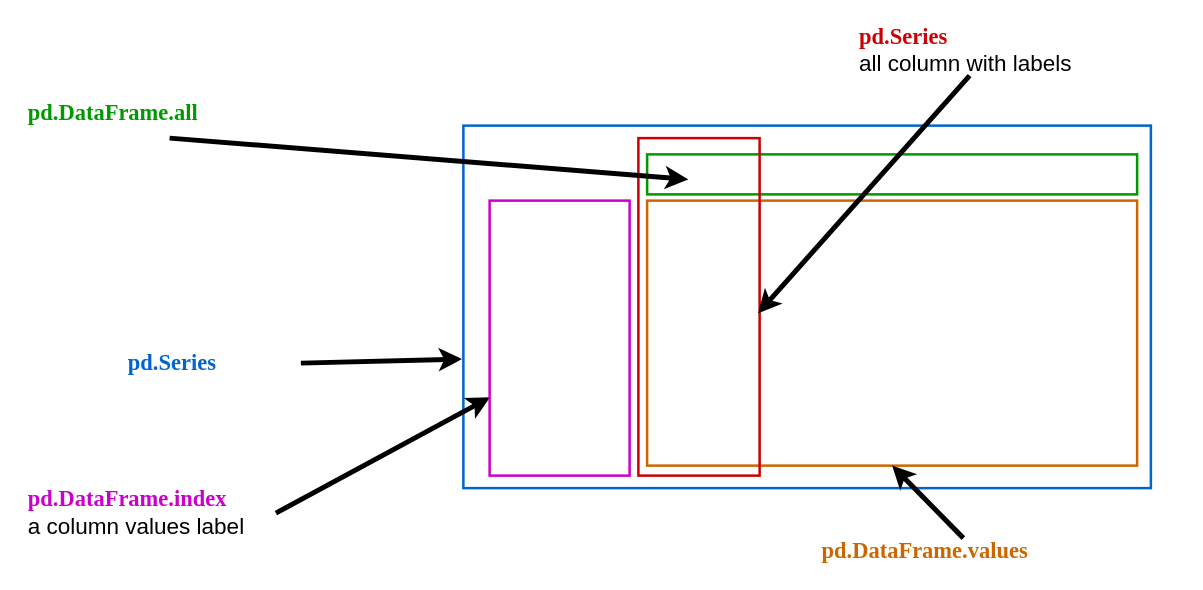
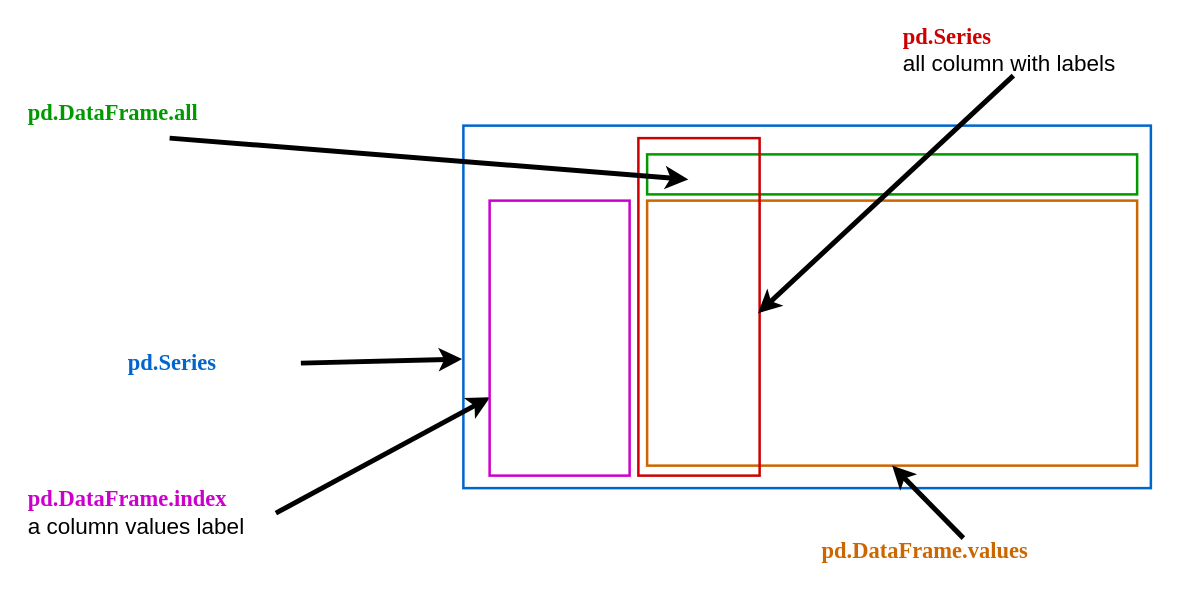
node "pd.Series all column with labels": moved (969, 51) -> (1013, 51)
